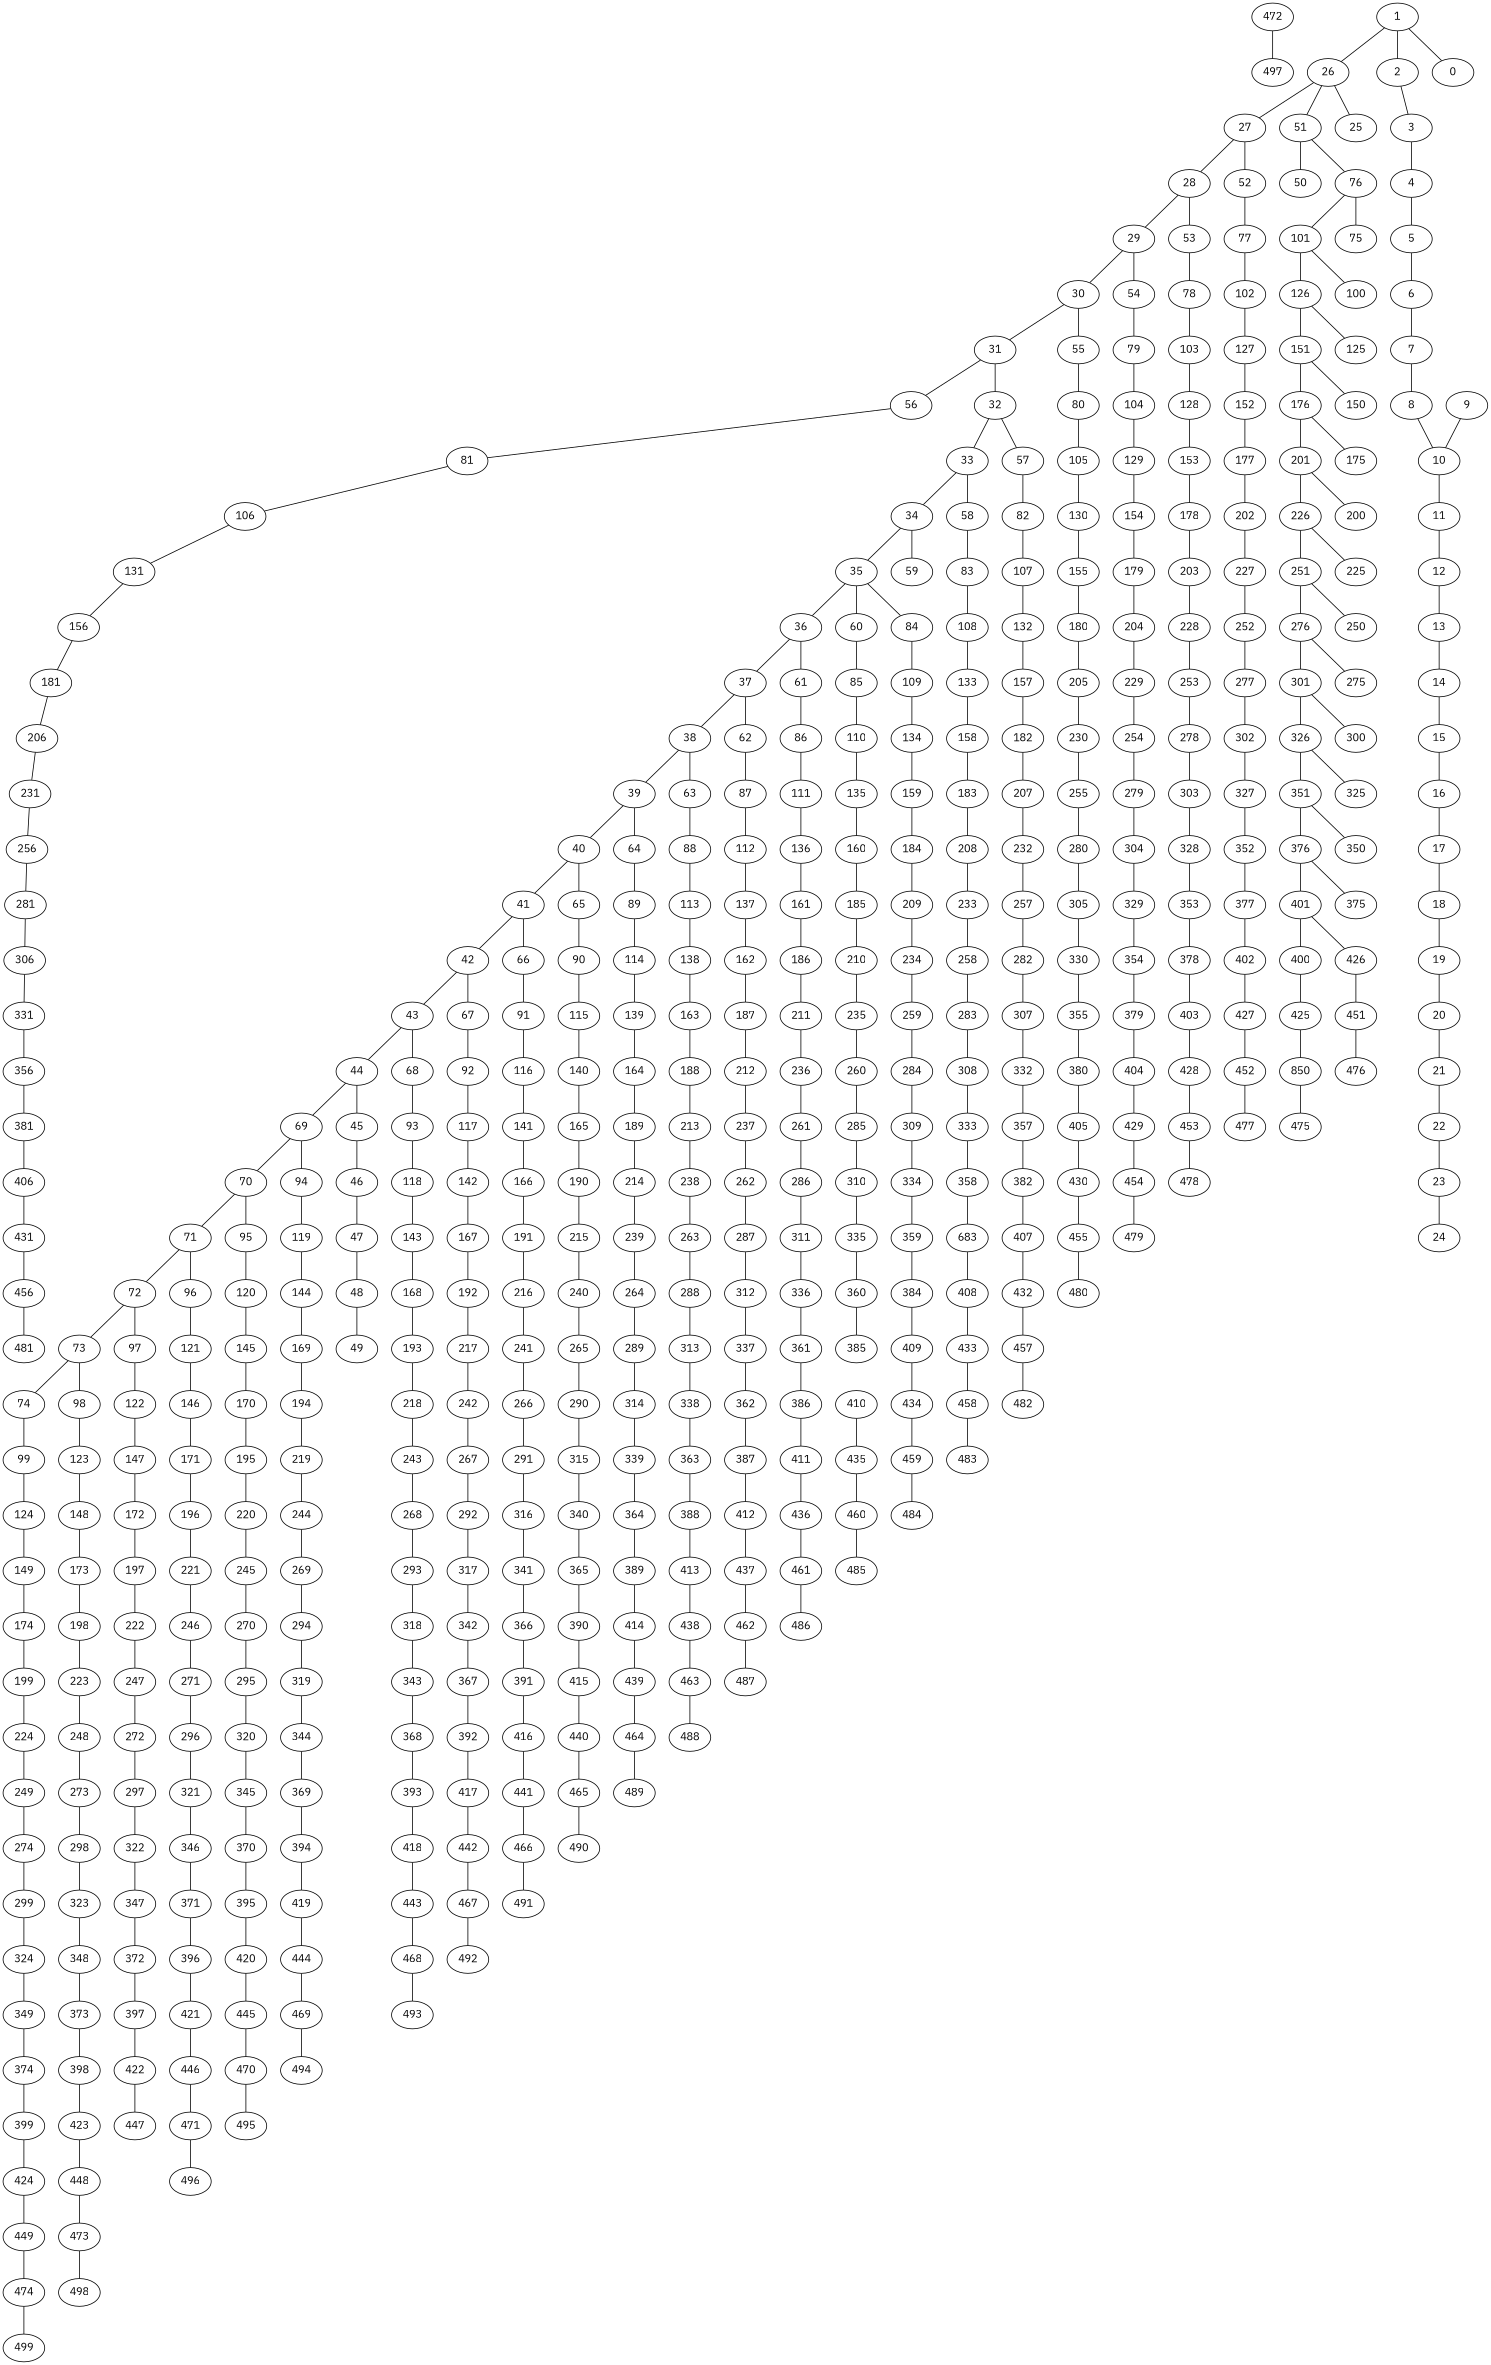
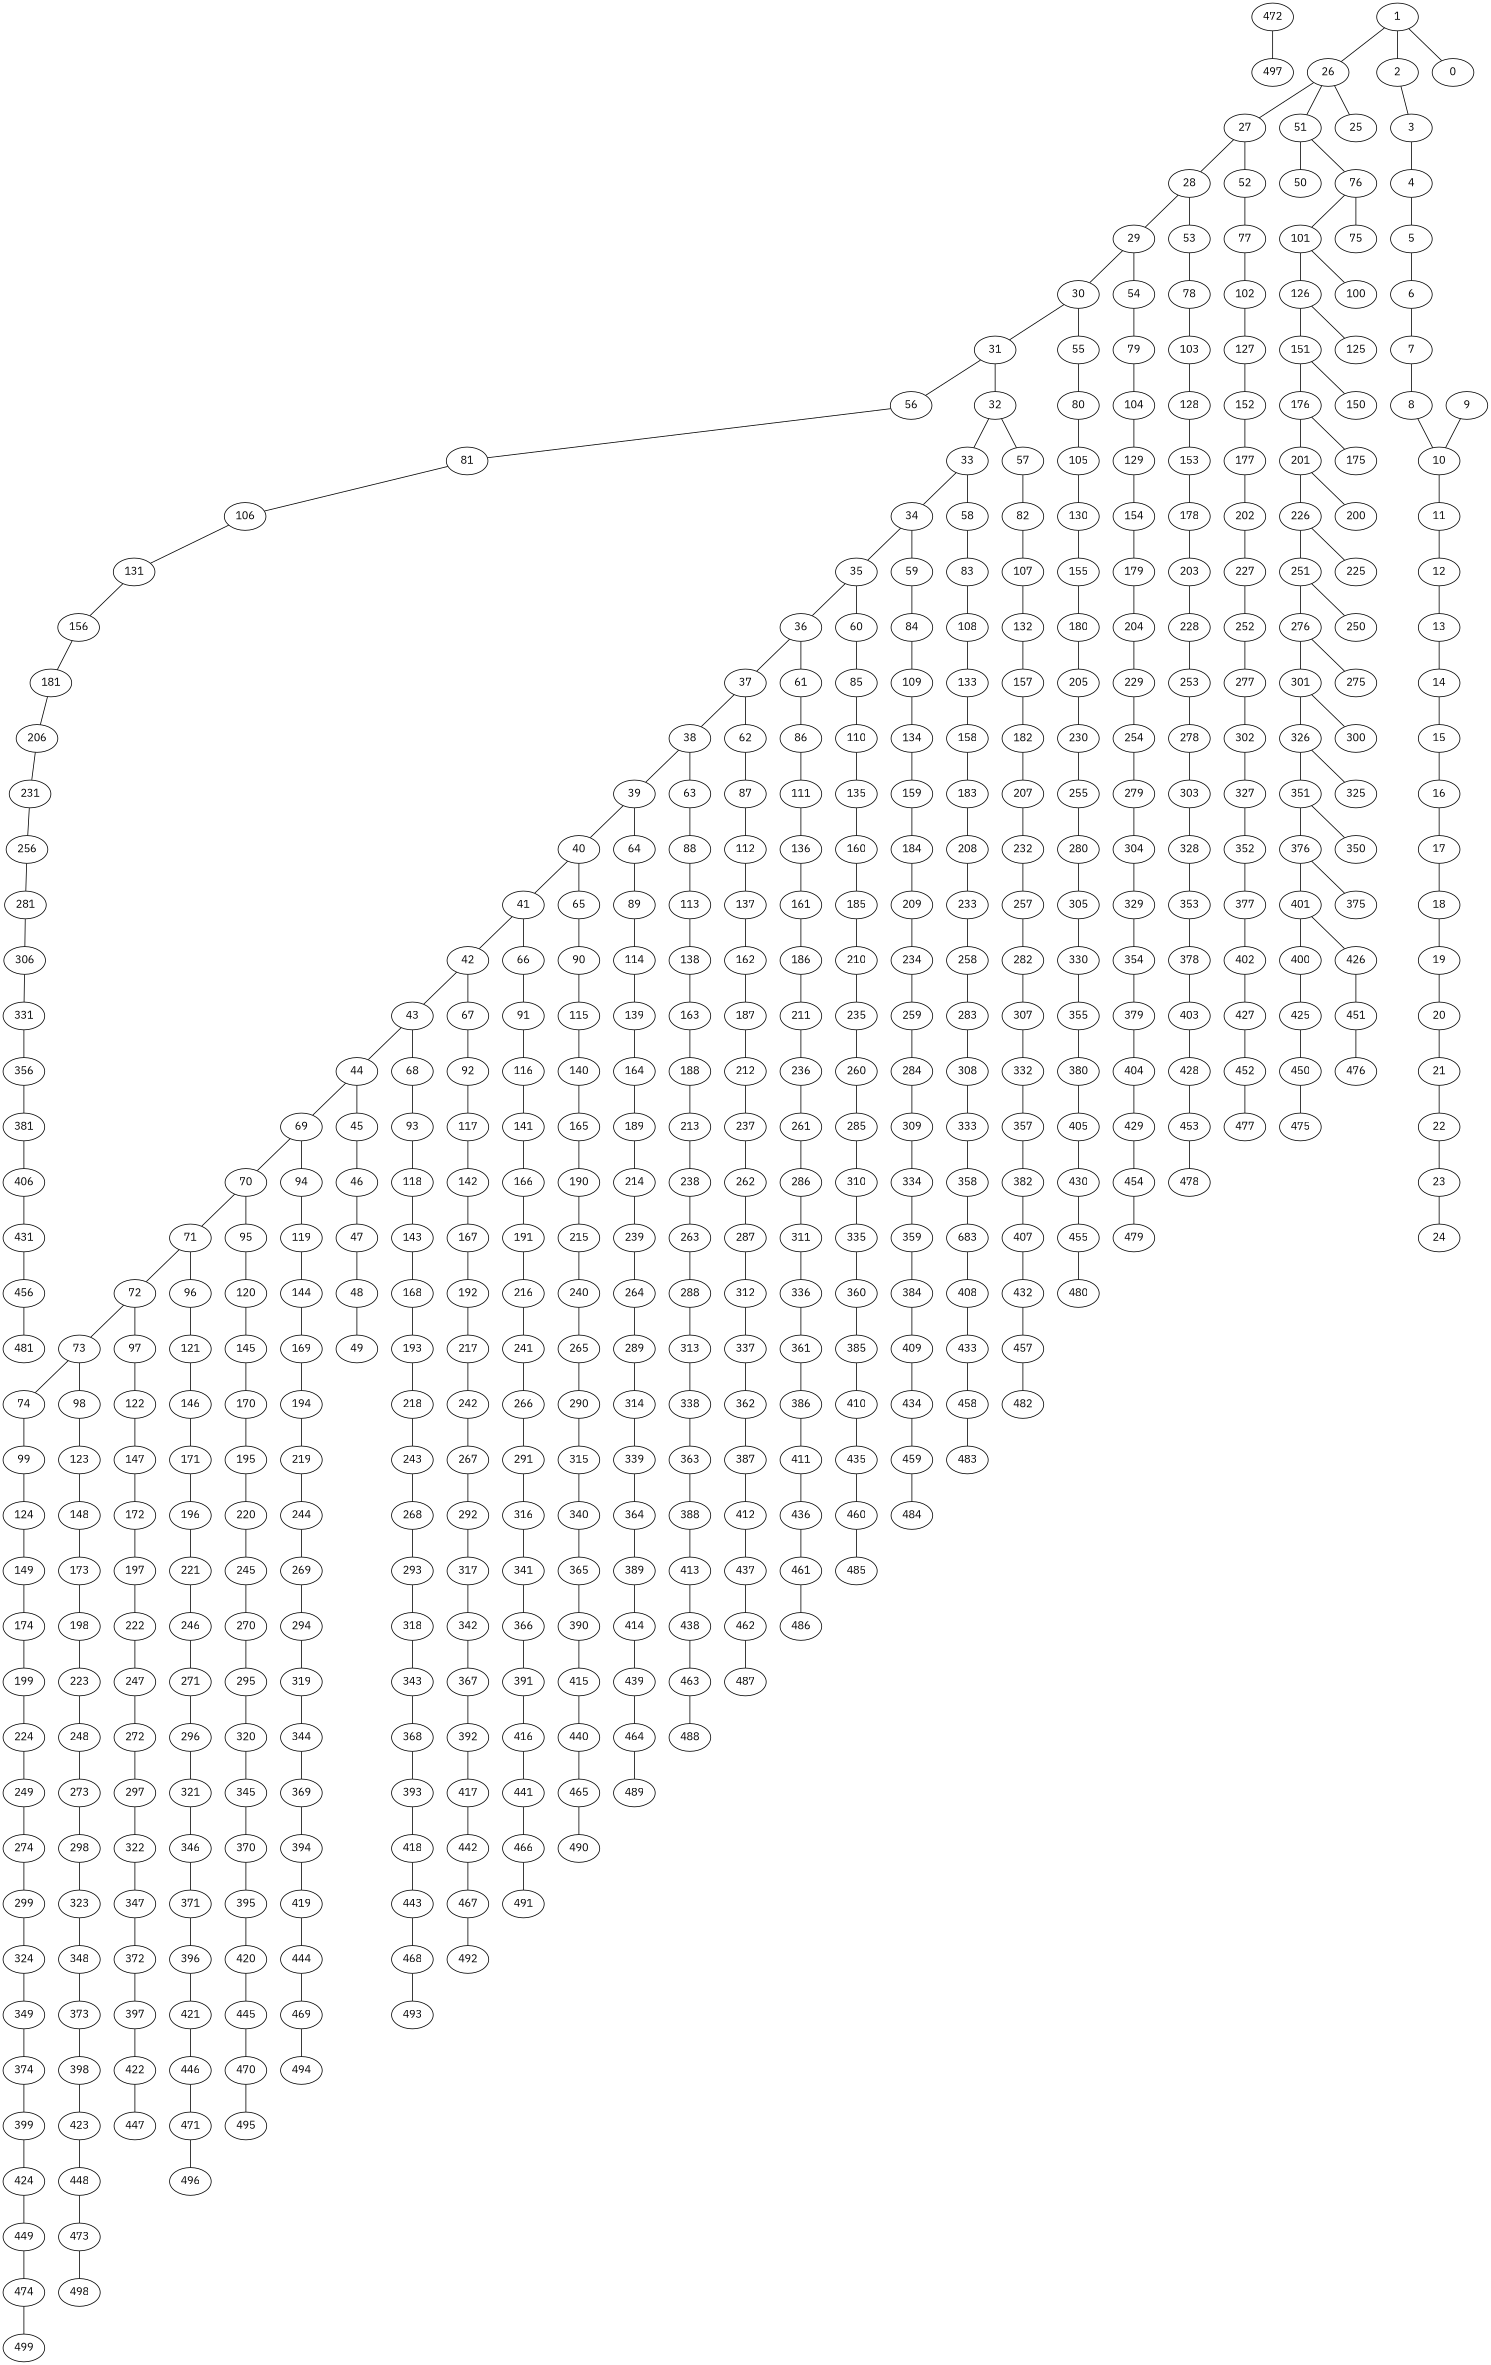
edge "35" -- "84": now "59" -- "84"
node "850": label "850" -> "450"
edge "385" -- "410": added
